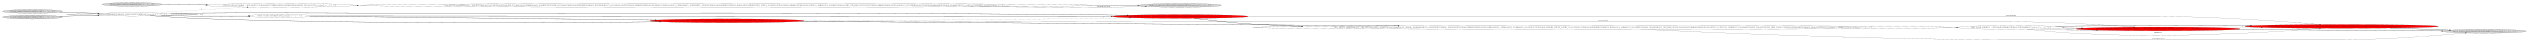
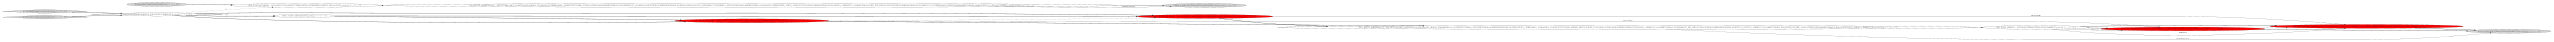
node "buildAccompanyingKubernetesResources['0', '1', '0']": shape ellipse -> diamond
node "buildAccompanyingKubernetesResources['1', '0', '0']": shape ellipse -> diamond
